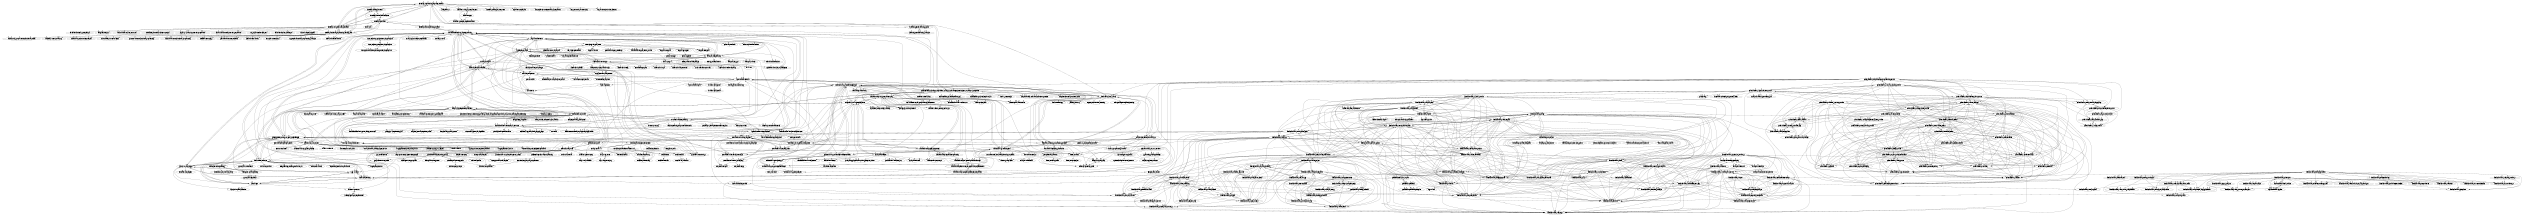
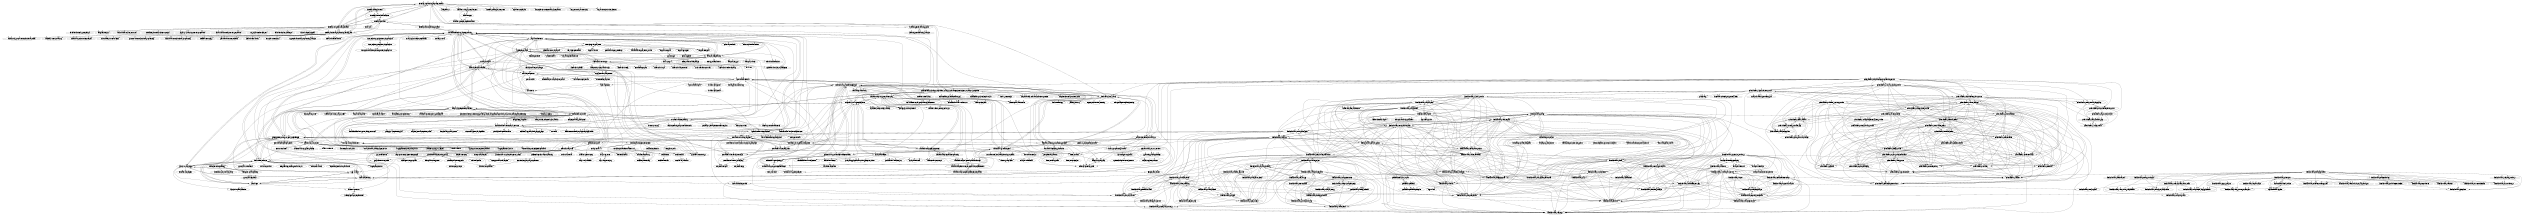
node "geohot/boomgpt": label "geohot/boomgpt" -> "gpu/boomgpt"
